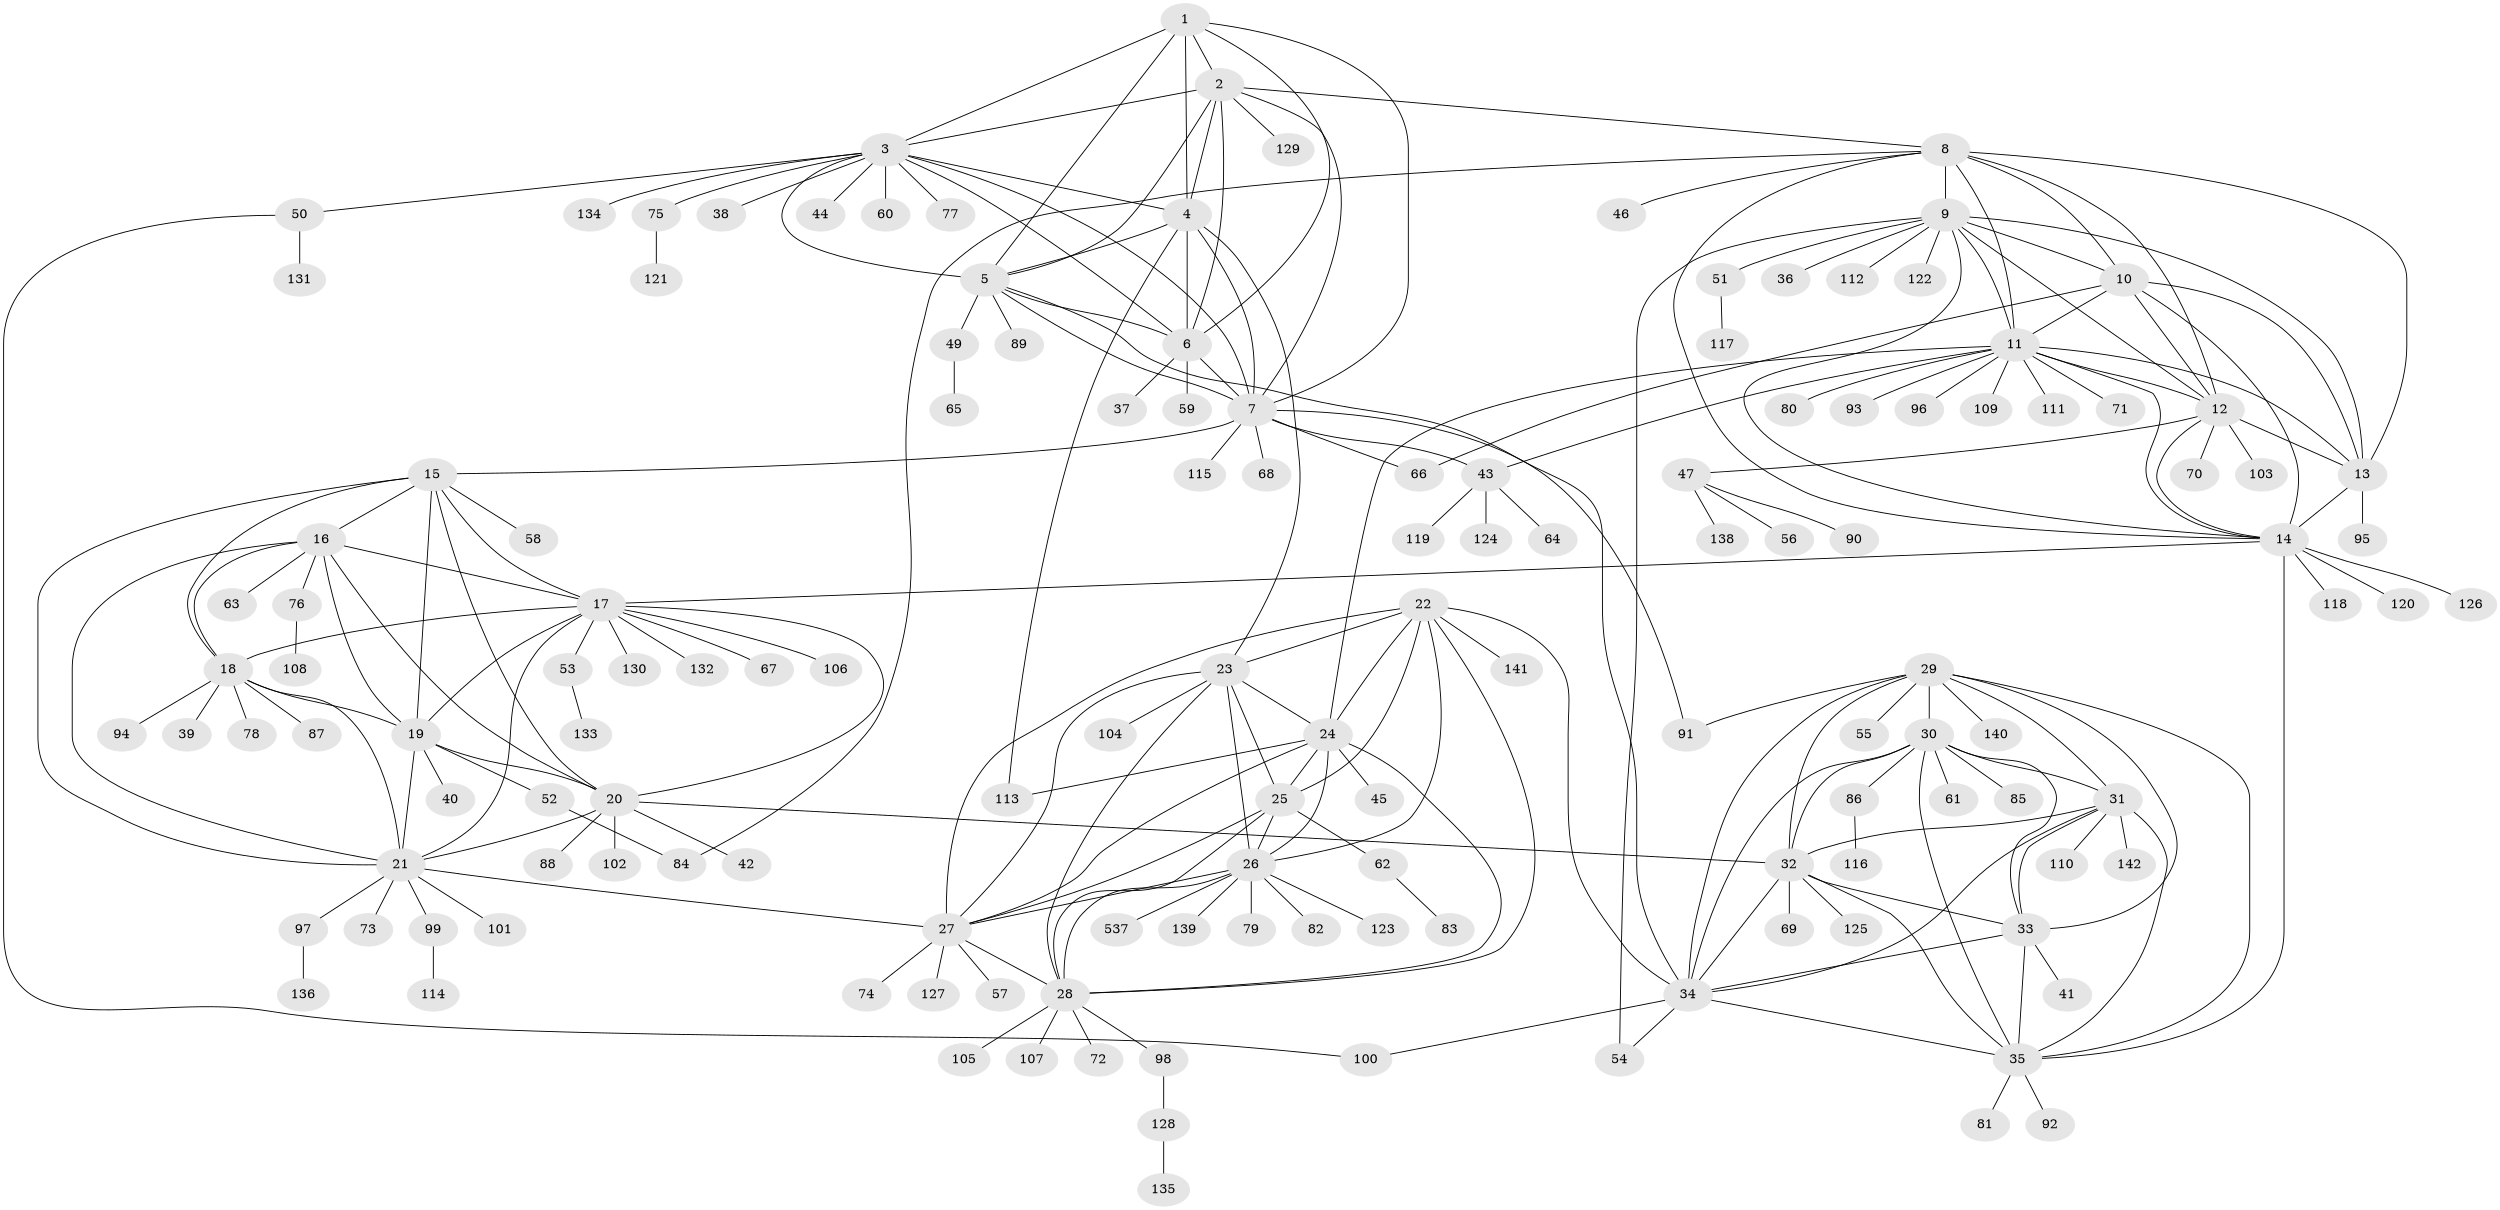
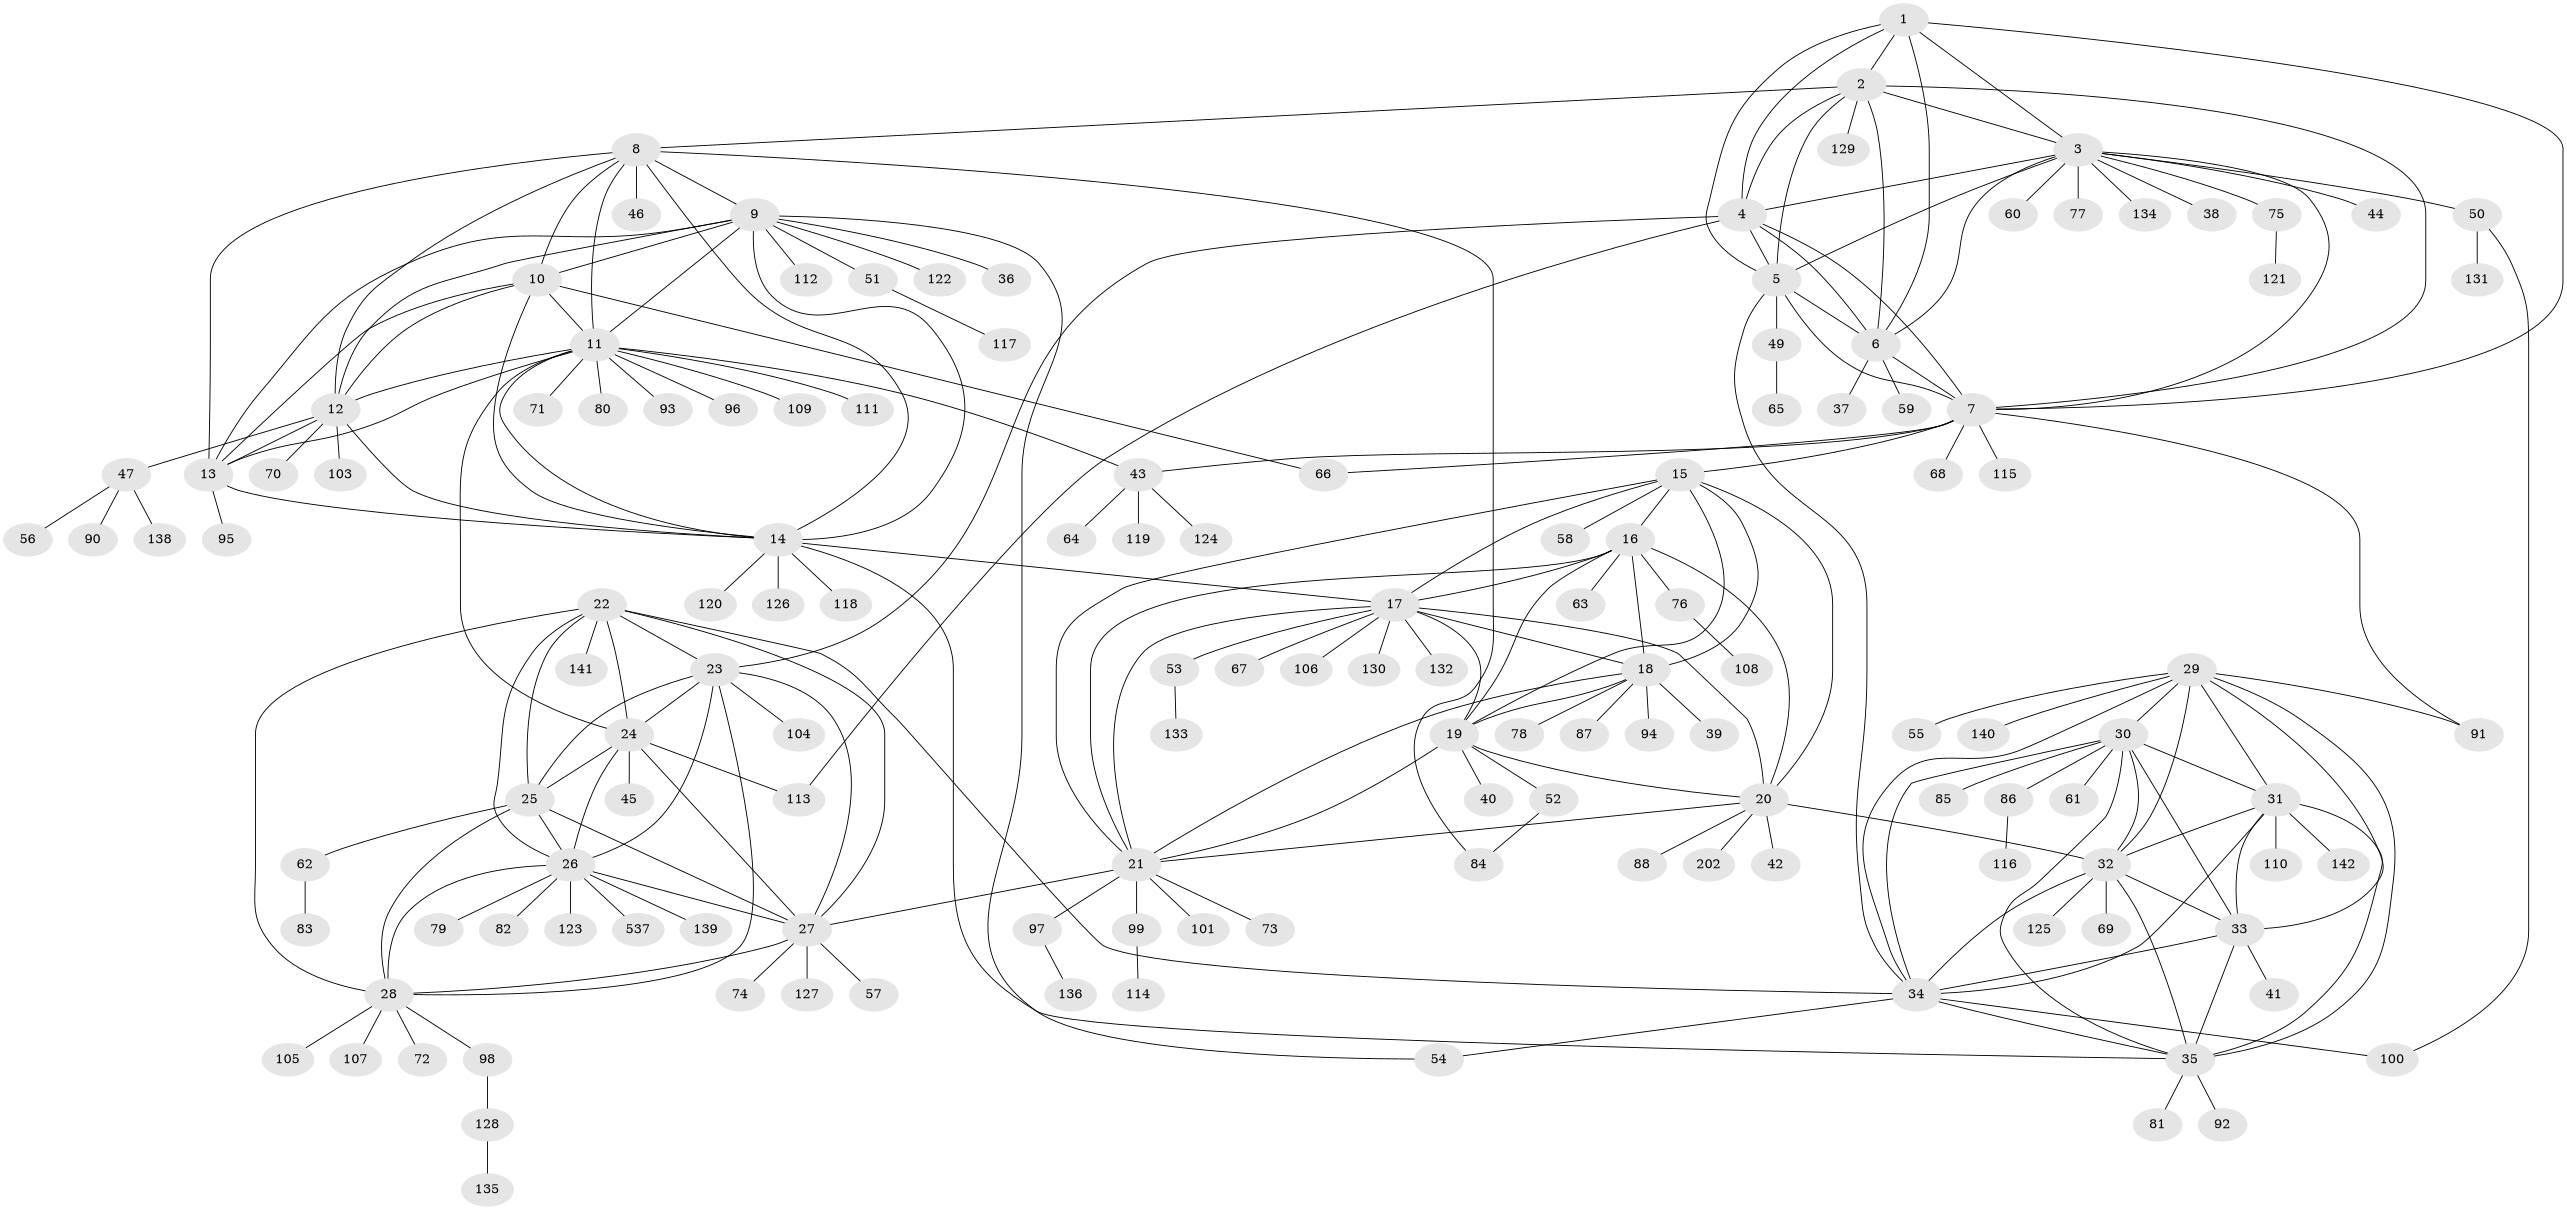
node "89": removed
node "102": label "102" -> "202"
edge "24" -- "28": removed
